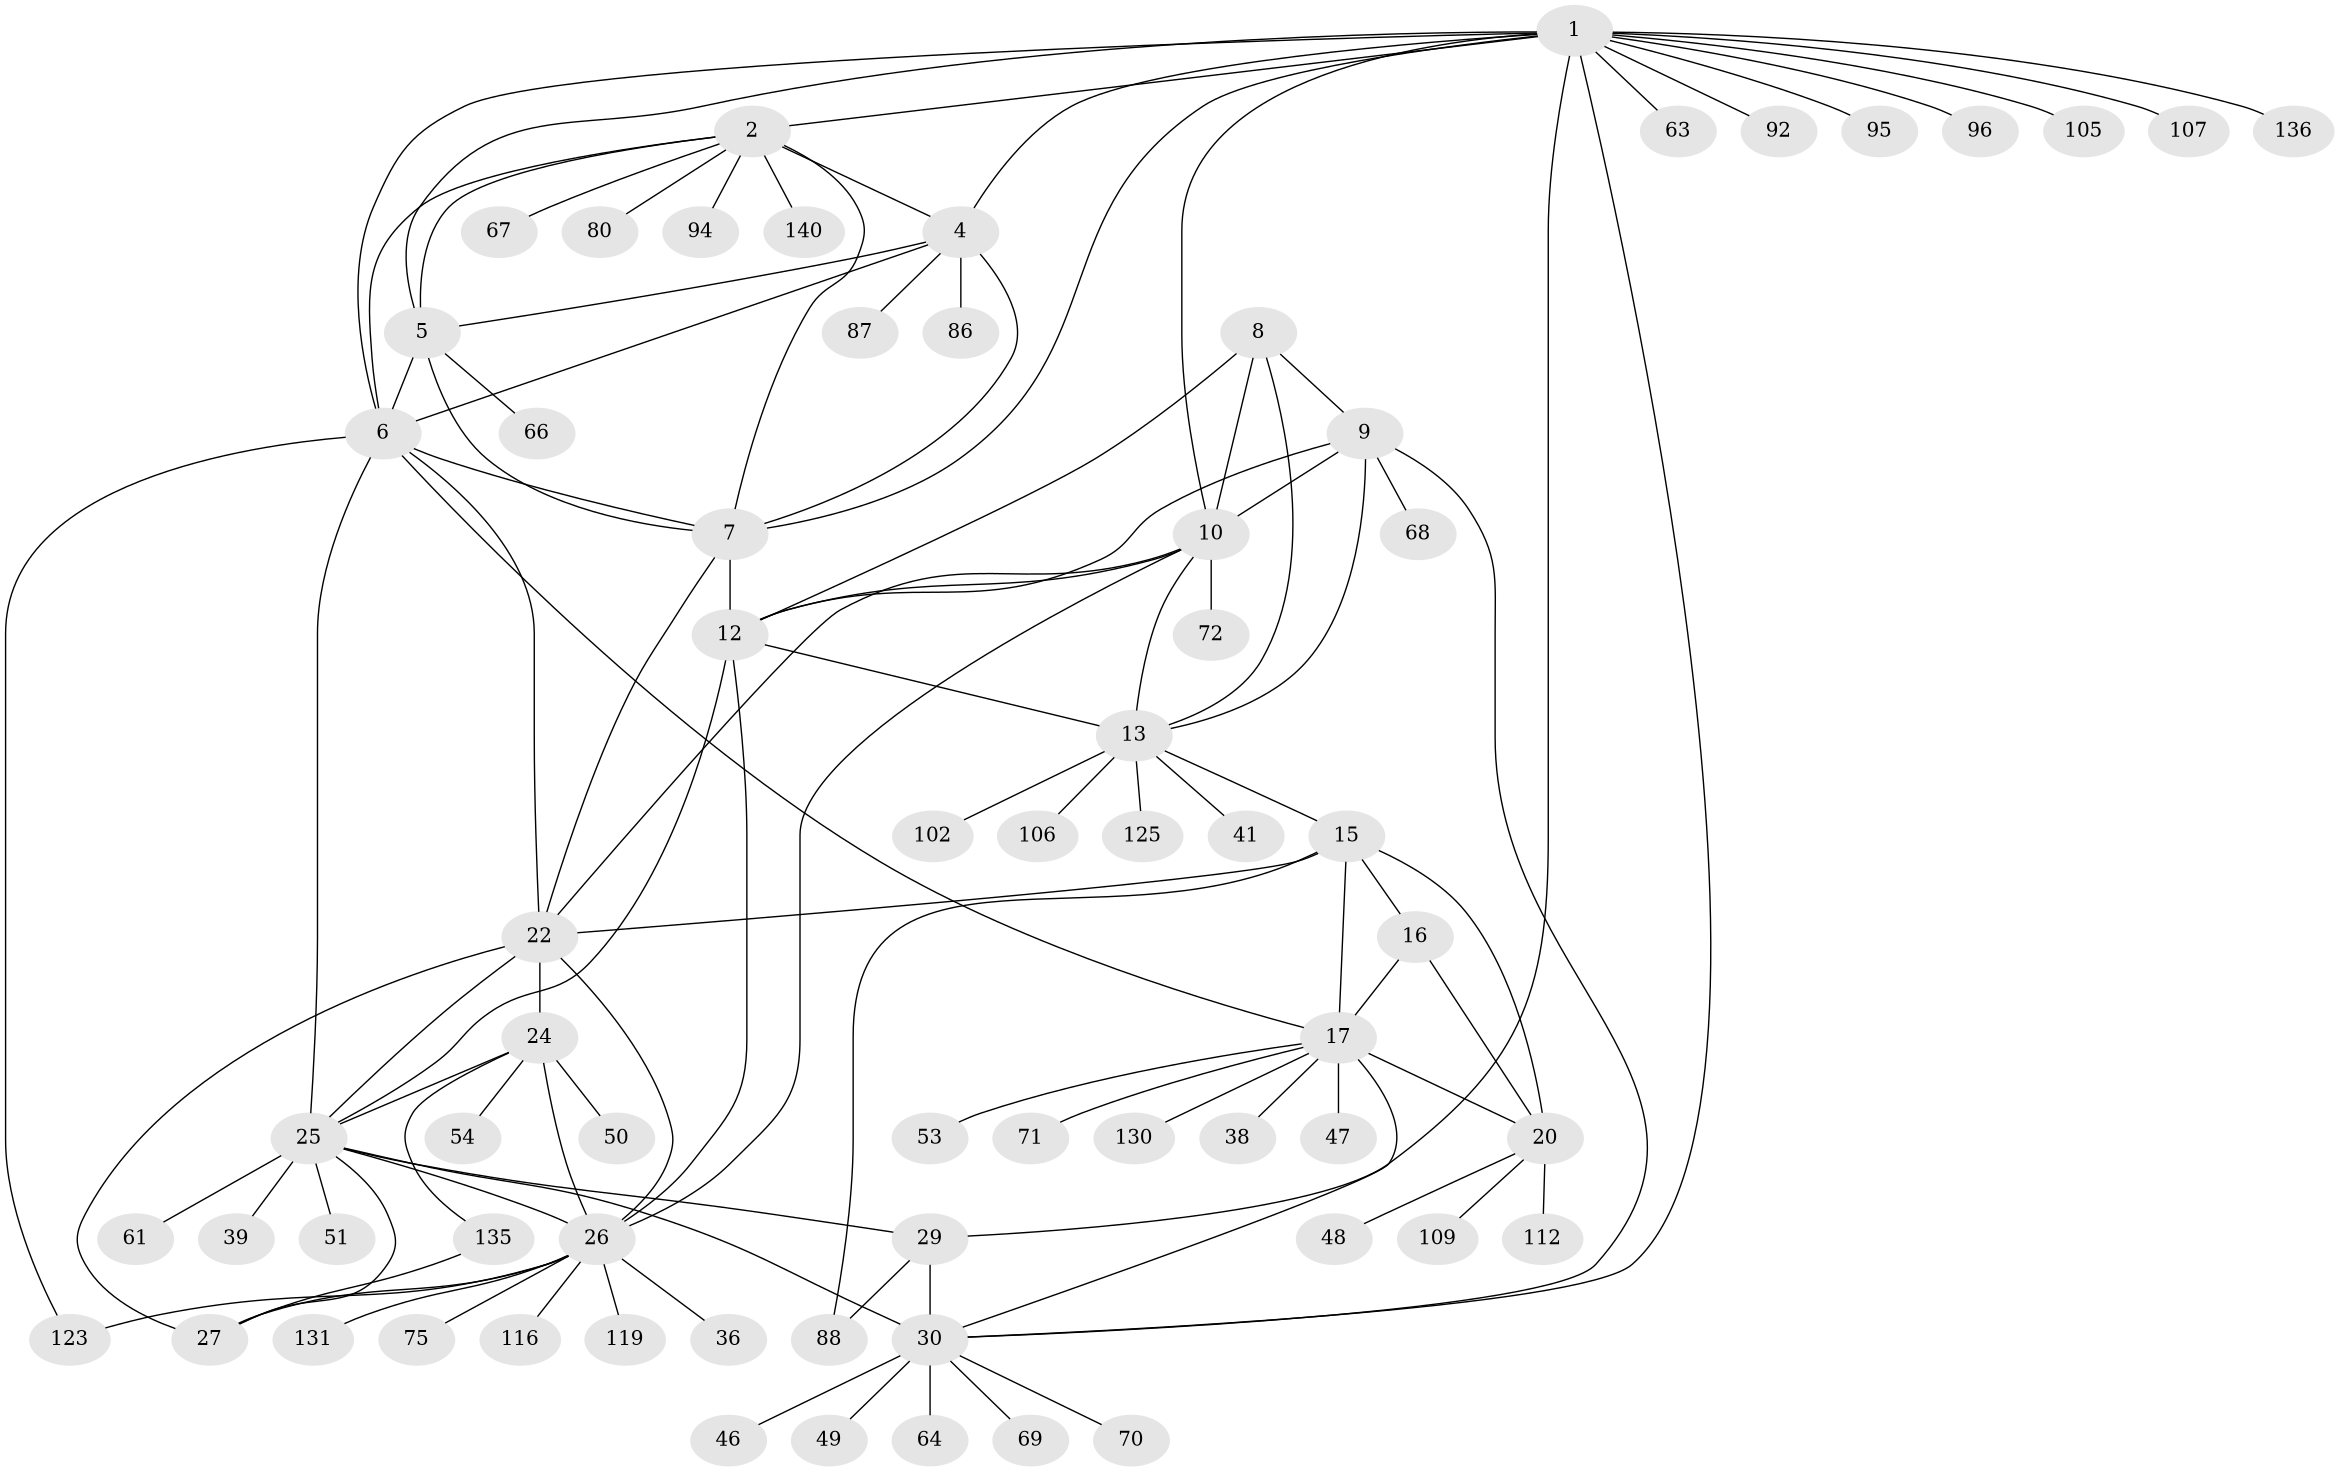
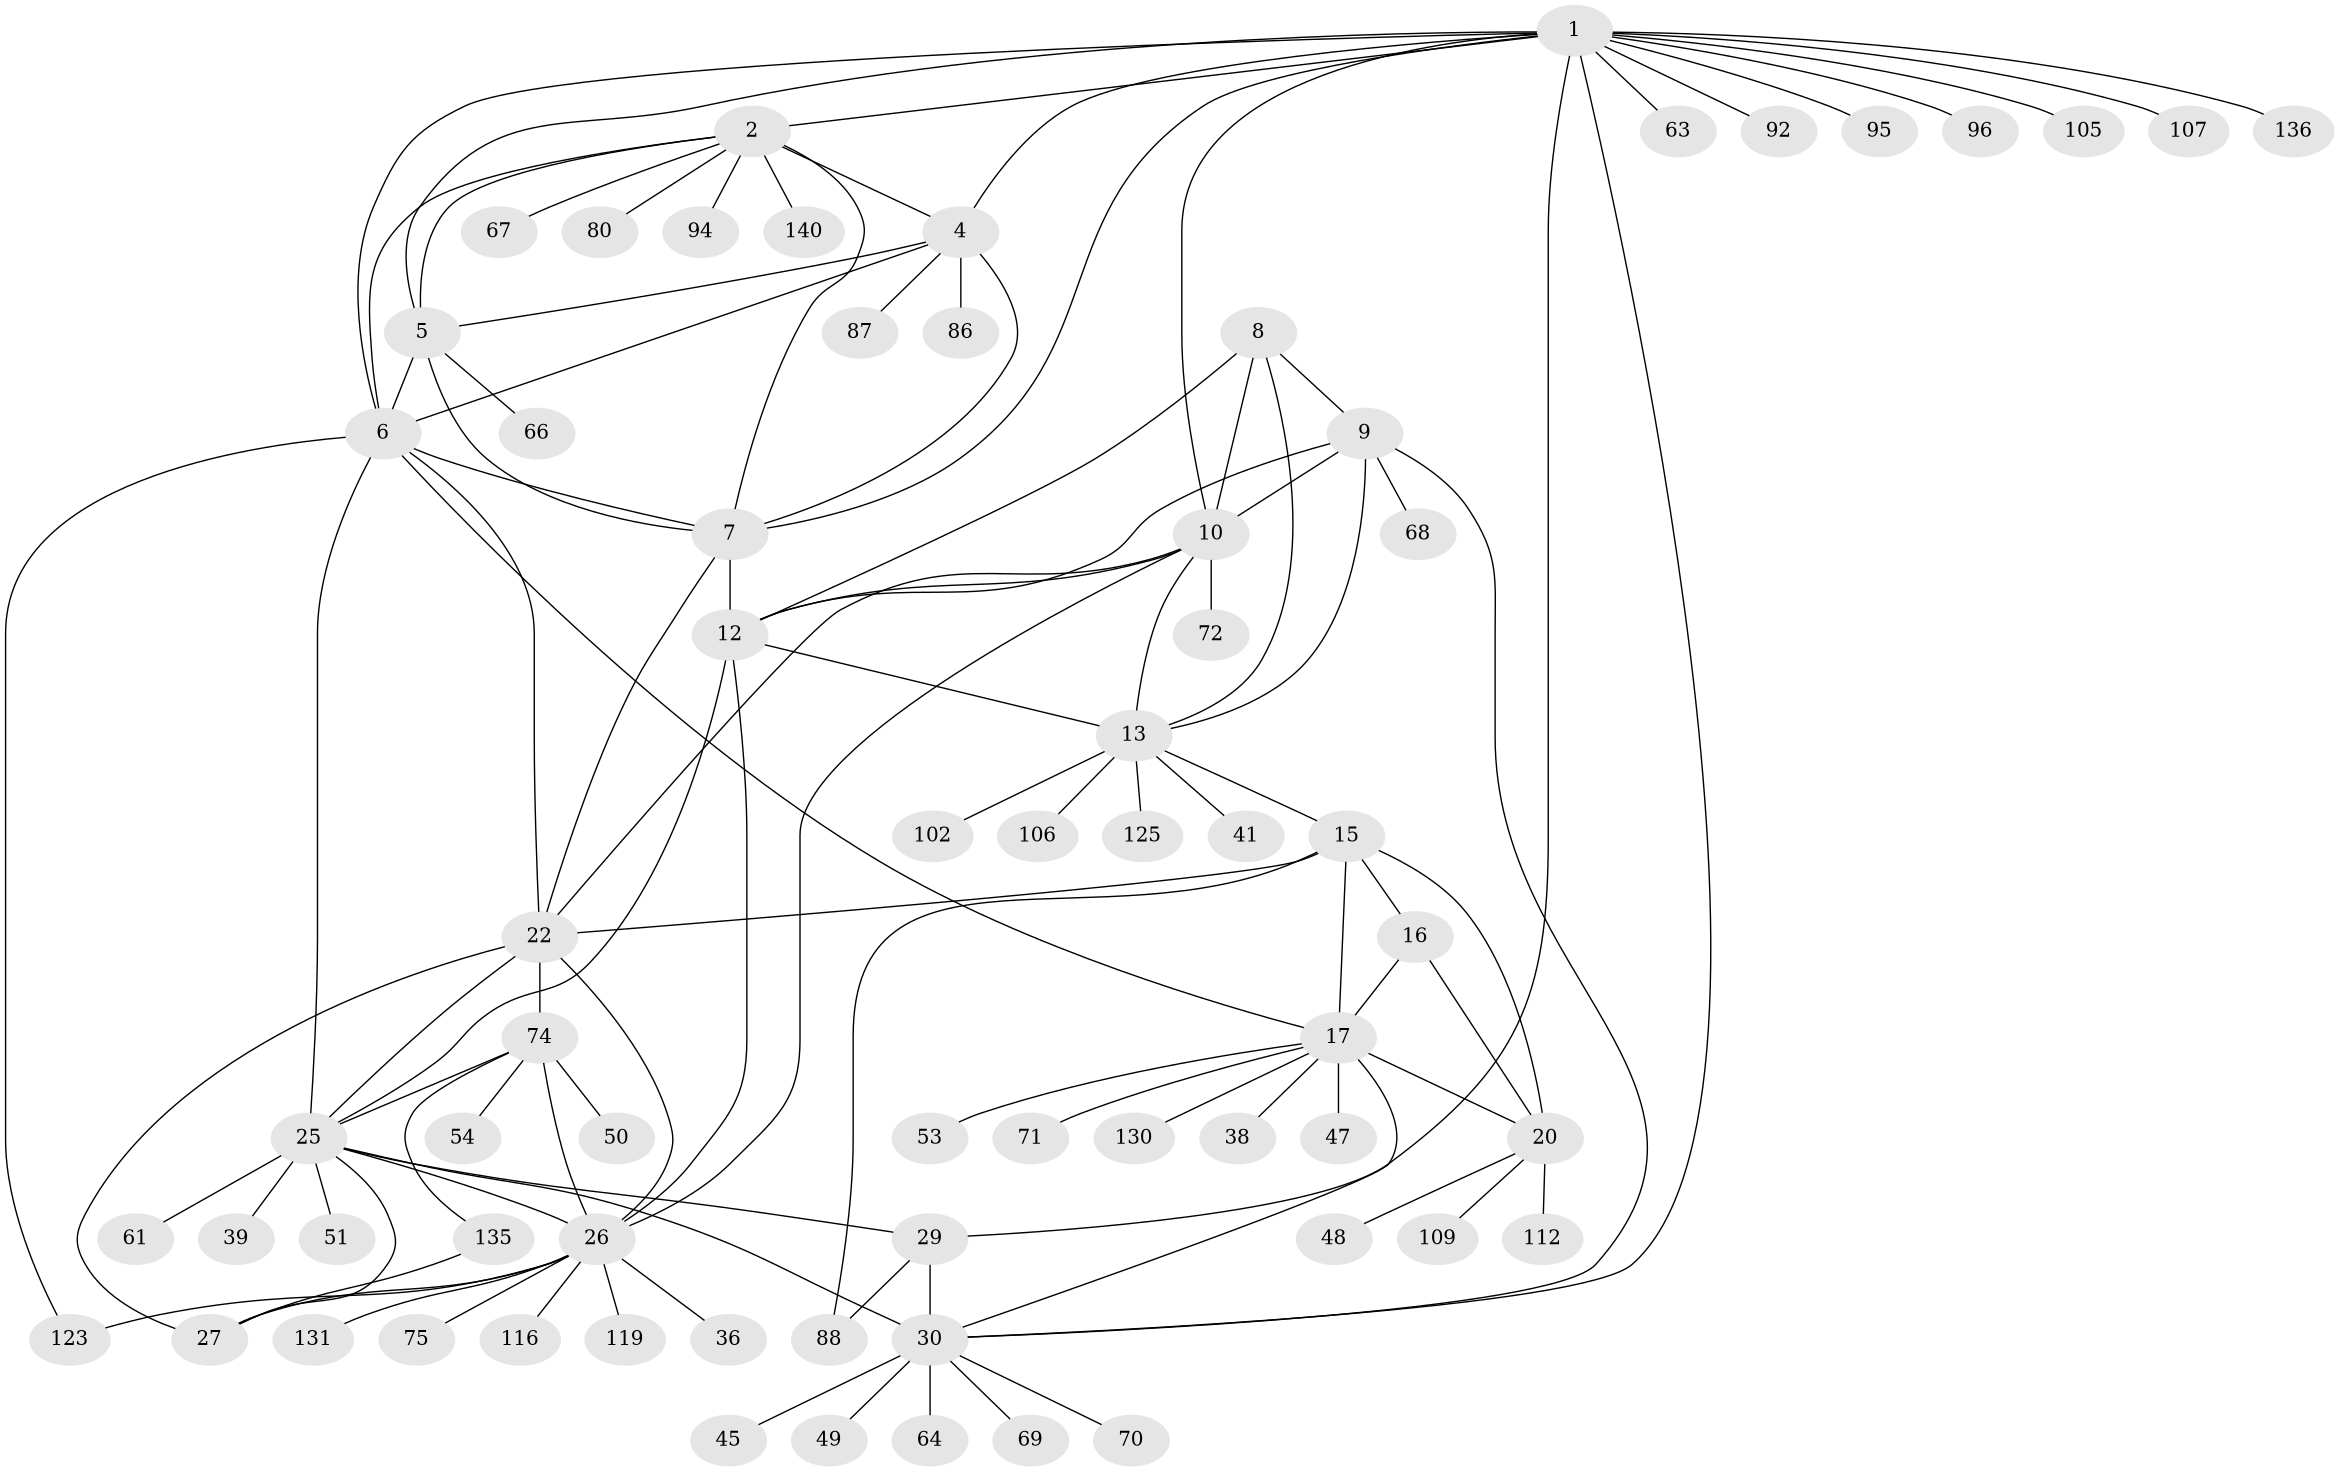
node "24": label "24" -> "74"
node "46": label "46" -> "45"
